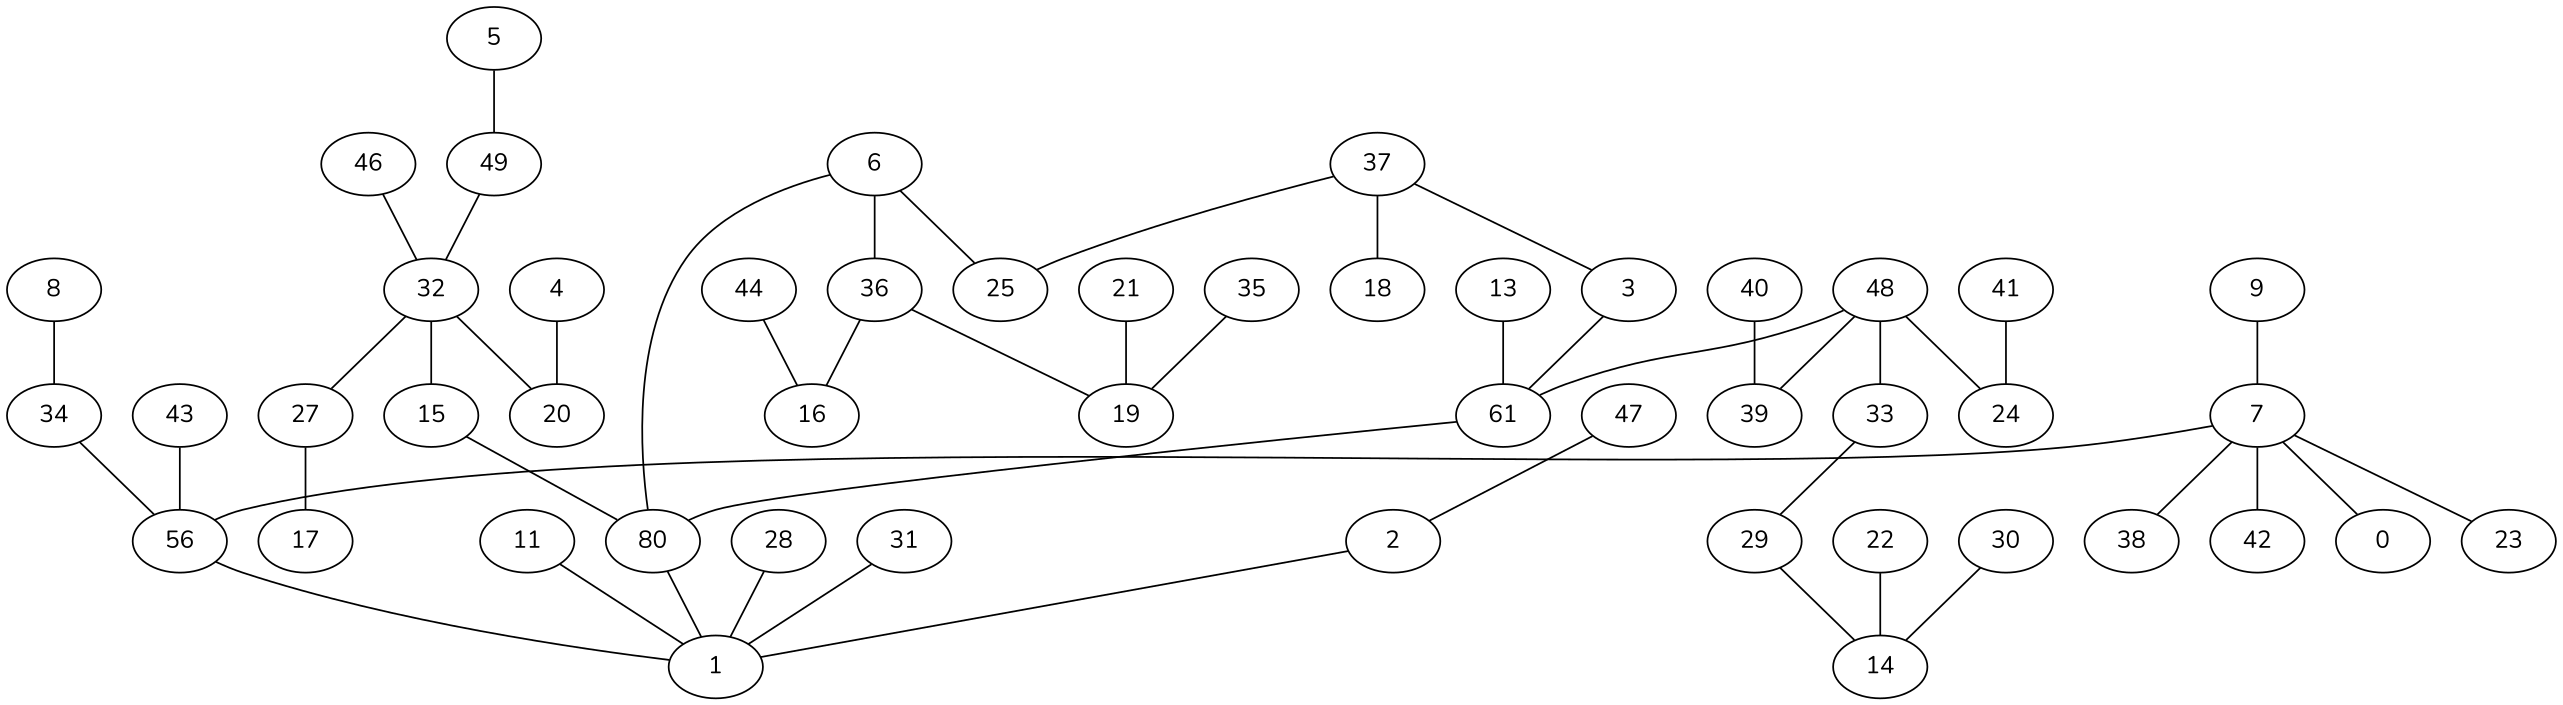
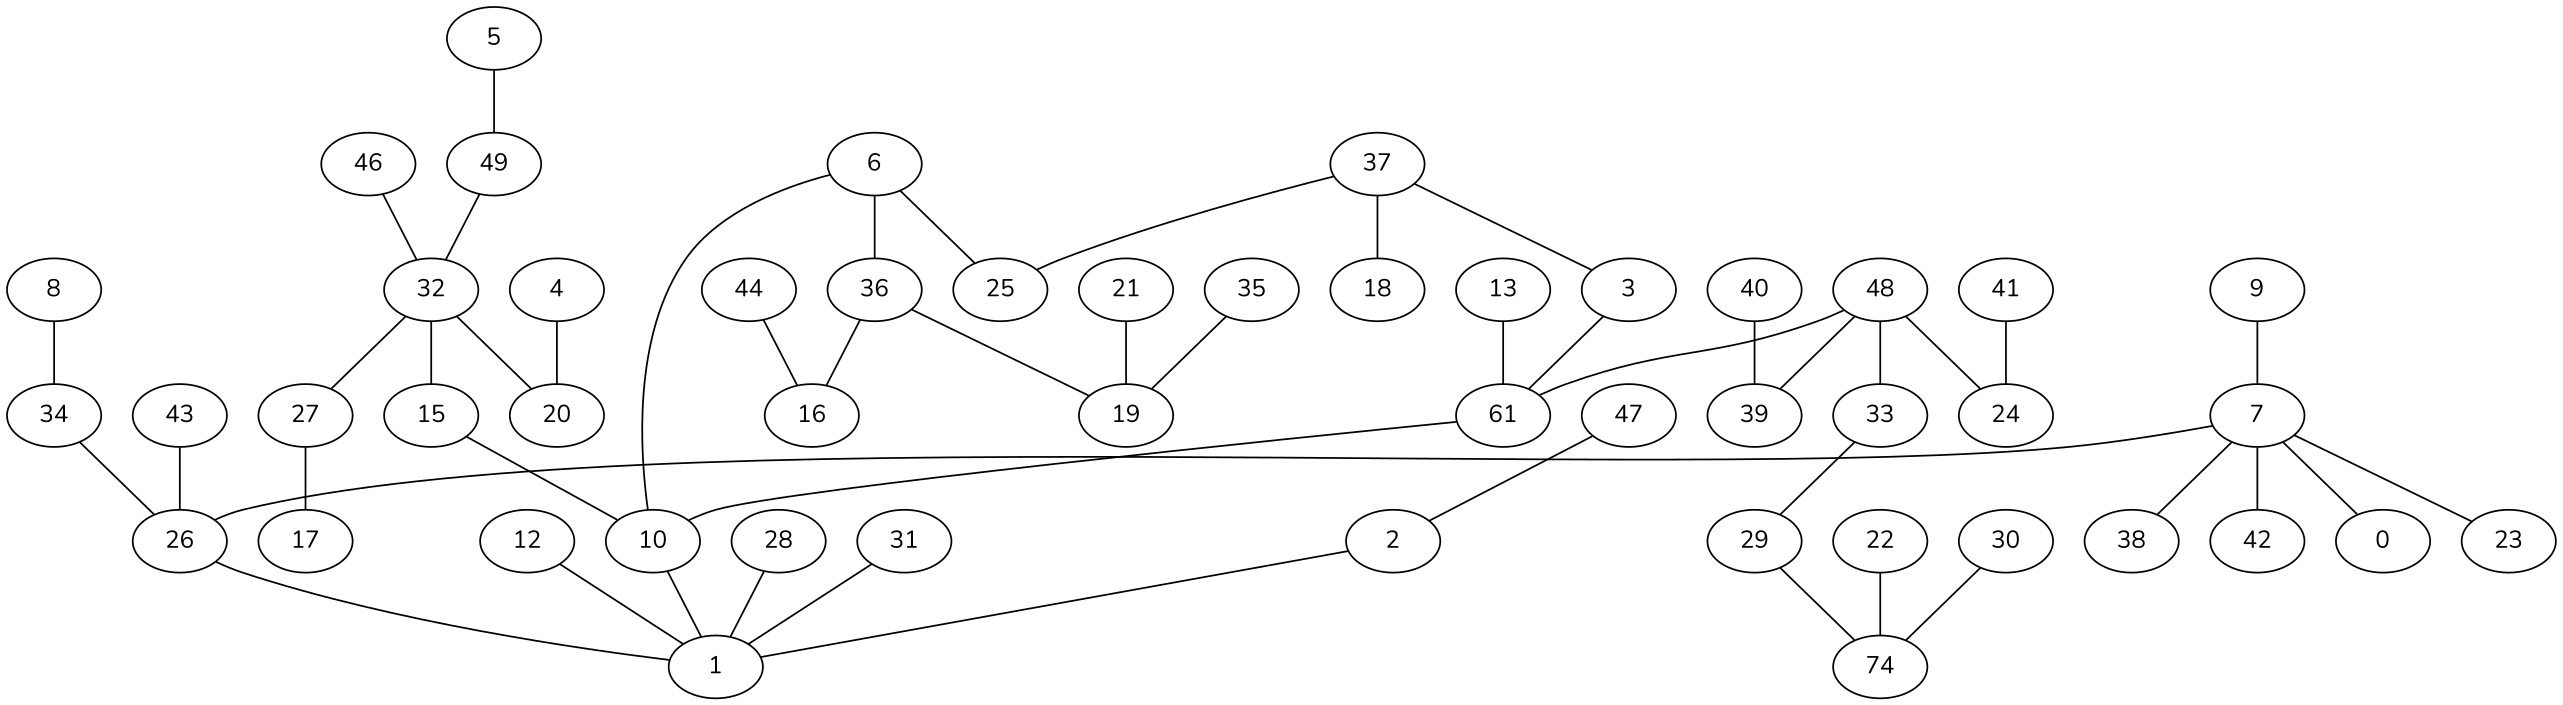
node "56": label "56" -> "26"
node "11": label "11" -> "12"
node "80": label "80" -> "10"
node "14": label "14" -> "74"
